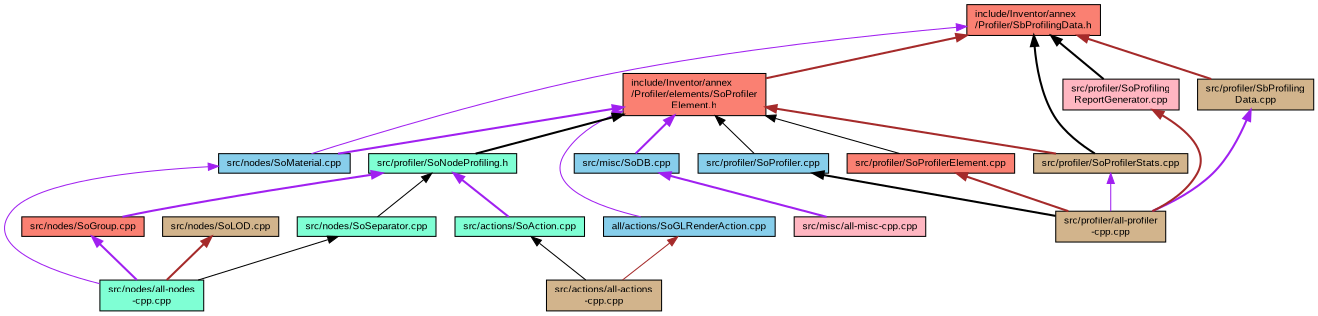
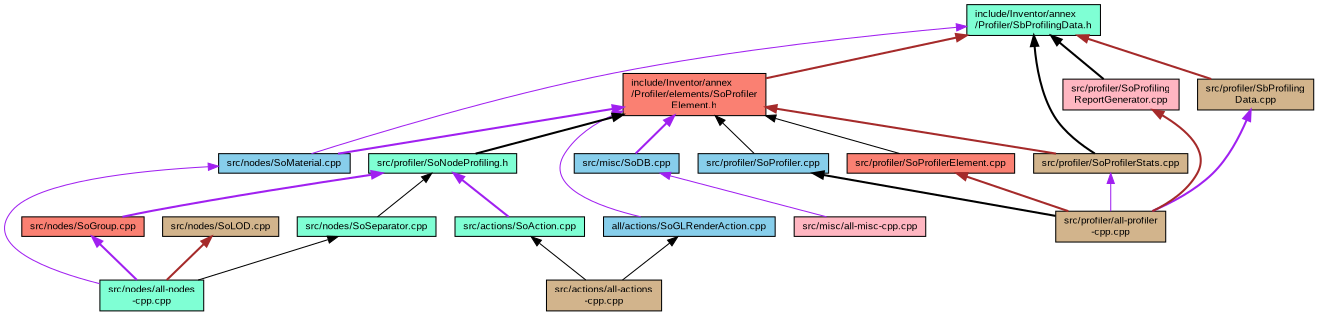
node "include/Inventor/annex /Profiler/SbProfilingData.h": fillcolor salmon -> aquamarine
edge "src/misc/all-misc-cpp.cpp" -> "src/misc/SoDB.cpp": style bold -> solid
edge "src/actions/all-actions -cpp.cpp" -> "all/actions/SoGLRenderAction.cpp": color brown -> black
